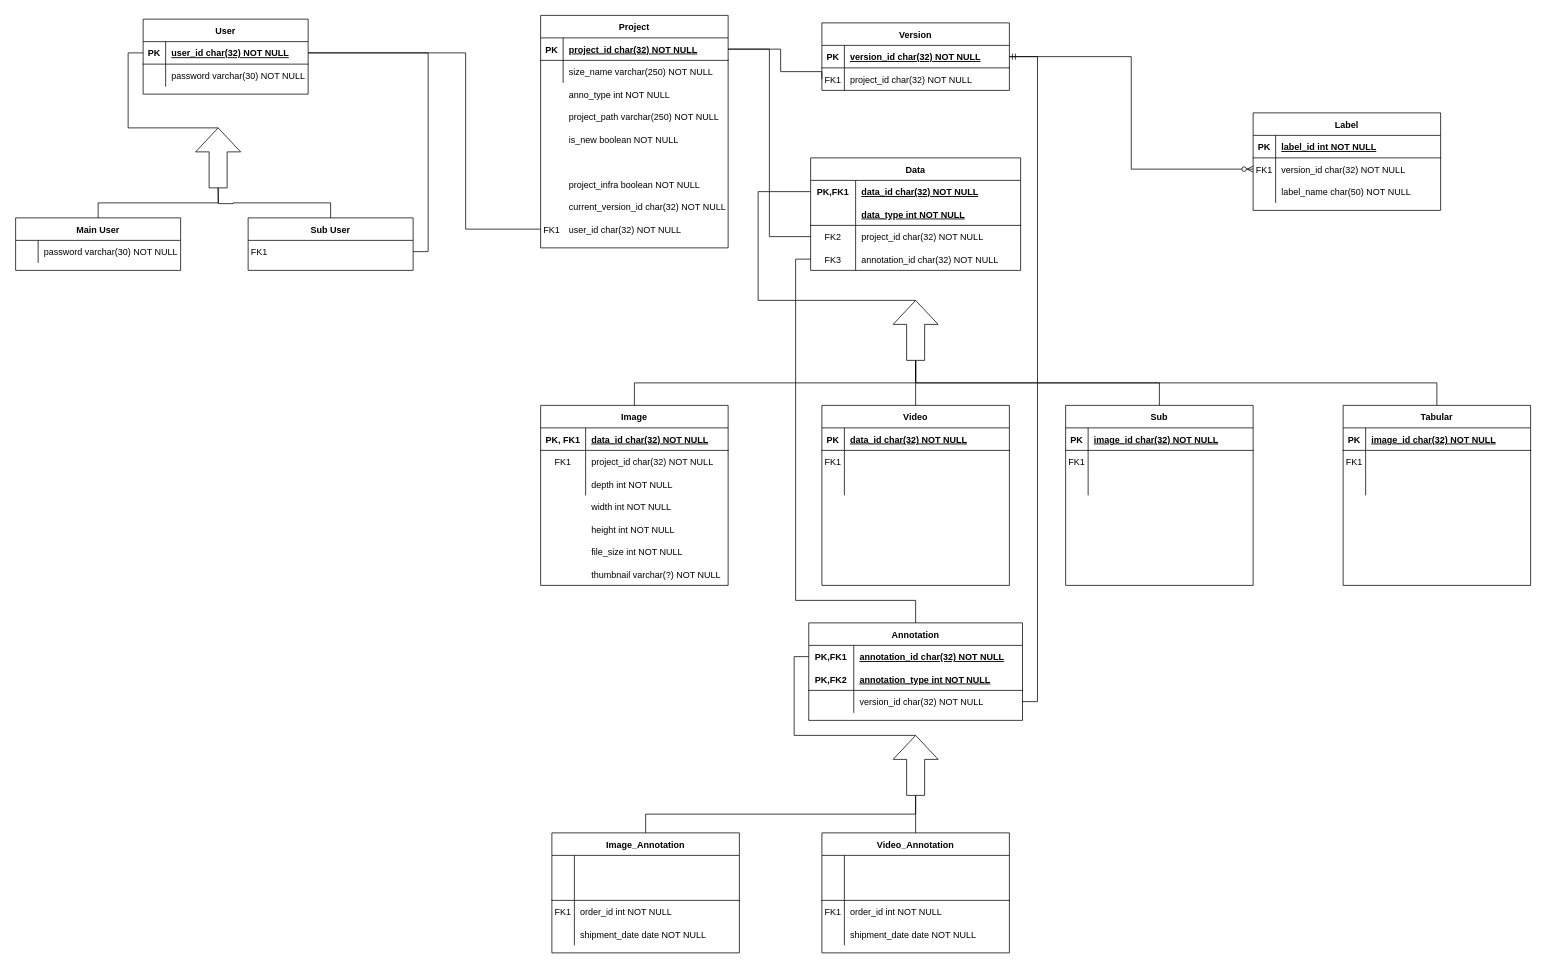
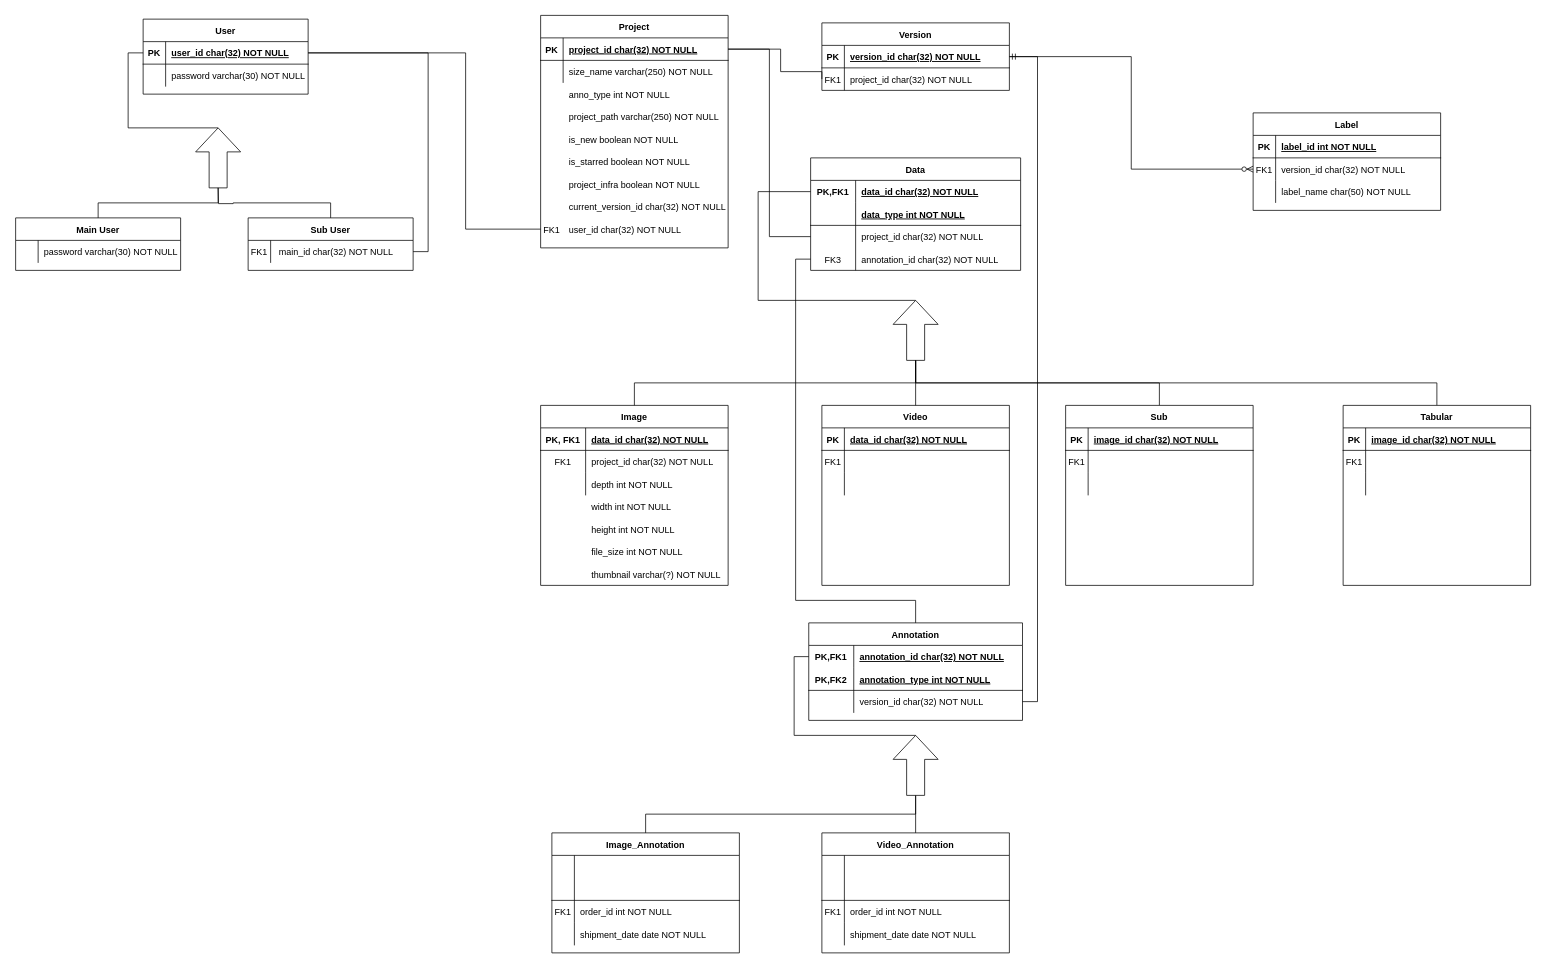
node "is_starred boolean NOT NULL": added
node "FK2": removed
node "main_id char(32) NOT NULL": added
